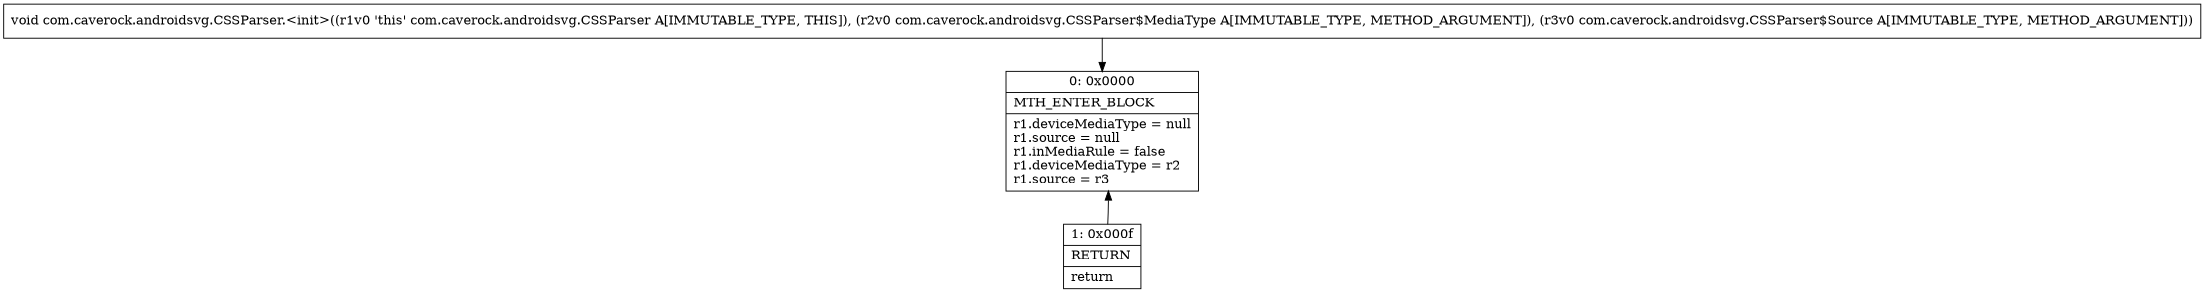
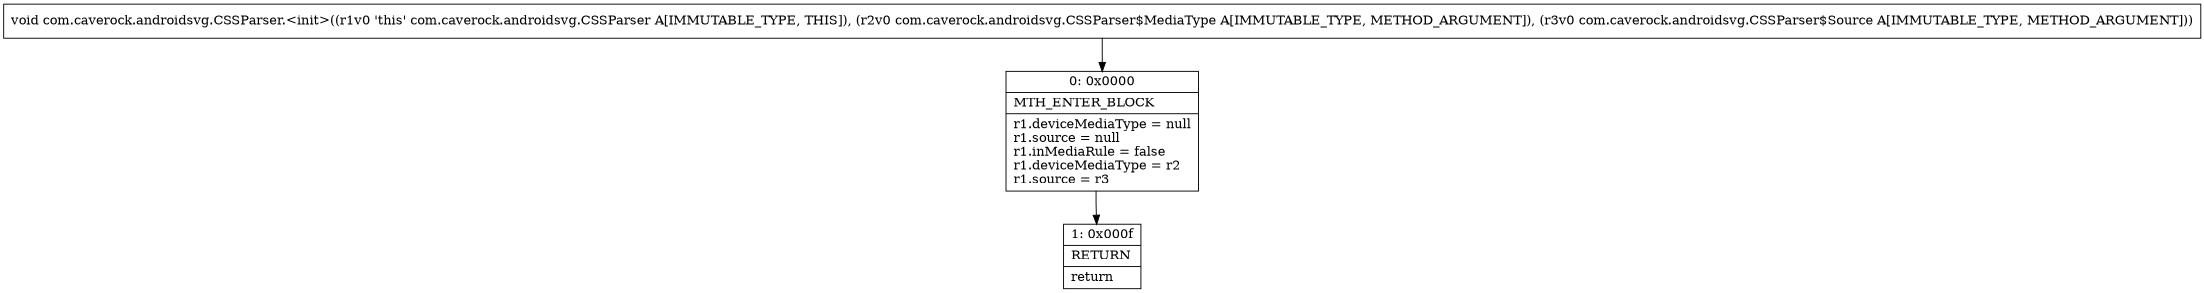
edge "1: 0x000f" -> "0: 0x0000": reversed
